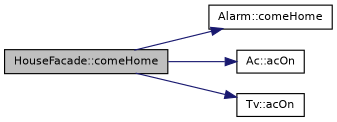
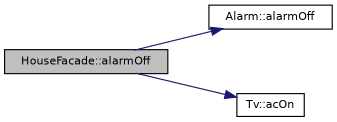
node "Alarm::comeHome": label "Alarm::comeHome" -> "Alarm::alarmOff"
node "HouseFacade::comeHome": label "HouseFacade::comeHome" -> "HouseFacade::alarmOff"
node "Ac::acOn": removed
